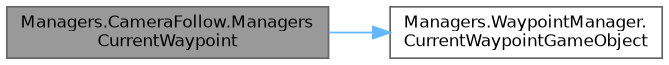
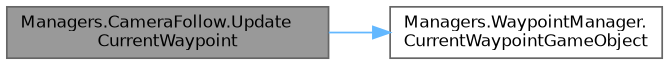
node "Managers.CameraFollow.Managers CurrentWaypoint": label "Managers.CameraFollow.Managers CurrentWaypoint" -> "Managers.CameraFollow.Update CurrentWaypoint"
